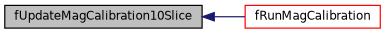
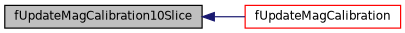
node "fRunMagCalibration": label "fRunMagCalibration" -> "fUpdateMagCalibration"
